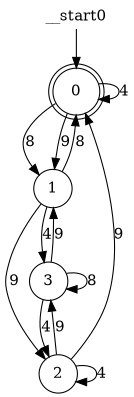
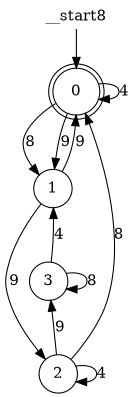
node "__start0": label "__start0" -> "__start8"
edge "1" -> "0": label "8" -> "9"
edge "1" -> "3": removed, label "4"
edge "3" -> "1": label "9" -> "4"
edge "2" -> "0": label "9" -> "8"
edge "3" -> "2": removed, label "4"
